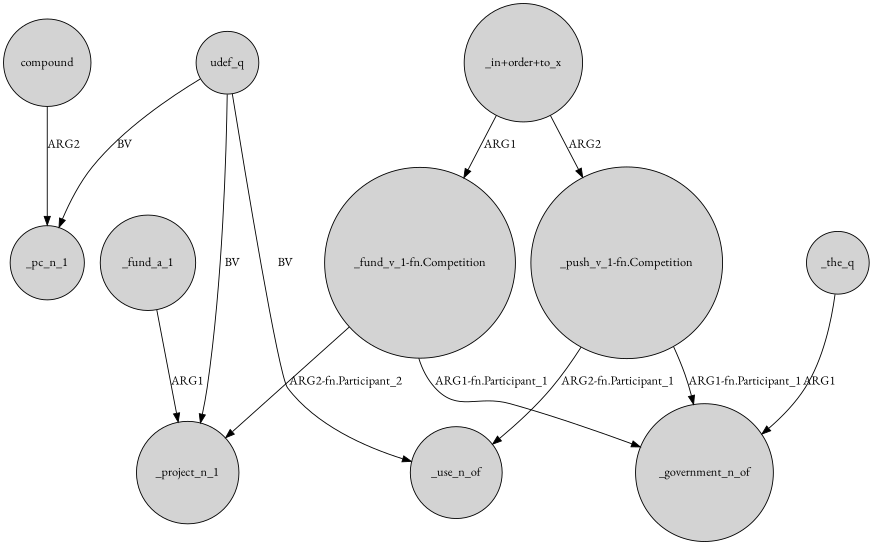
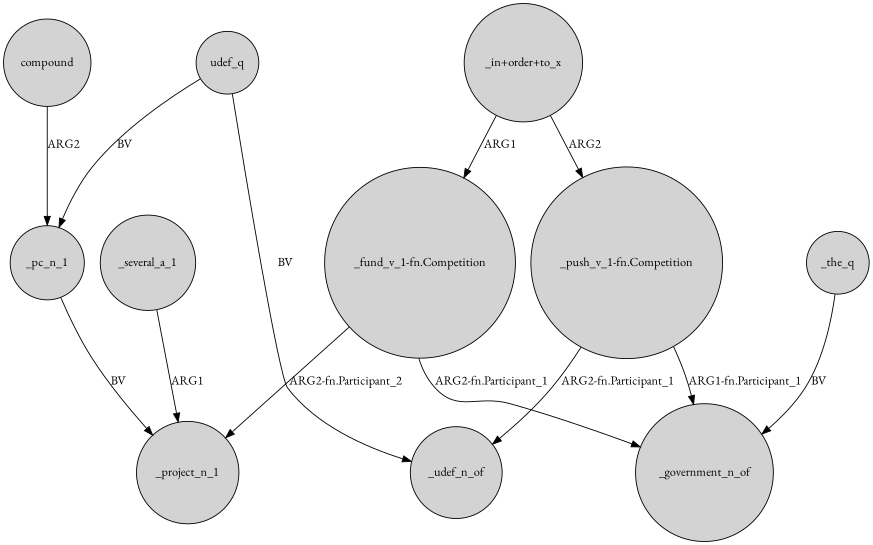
edge "udef_q" -> "_project_n_1": now "_pc_n_1" -> "_project_n_1"
node "_fund_a_1": label "_fund_a_1" -> "_several_a_1"
edge "_fund_v_1-fn.Competition" -> "_government_n_of": label "ARG1-fn.Participant_1" -> "ARG2-fn.Participant_1"
edge "_the_q" -> "_government_n_of": label "ARG1" -> "BV"
node "_use_n_of": label "_use_n_of" -> "_udef_n_of"
